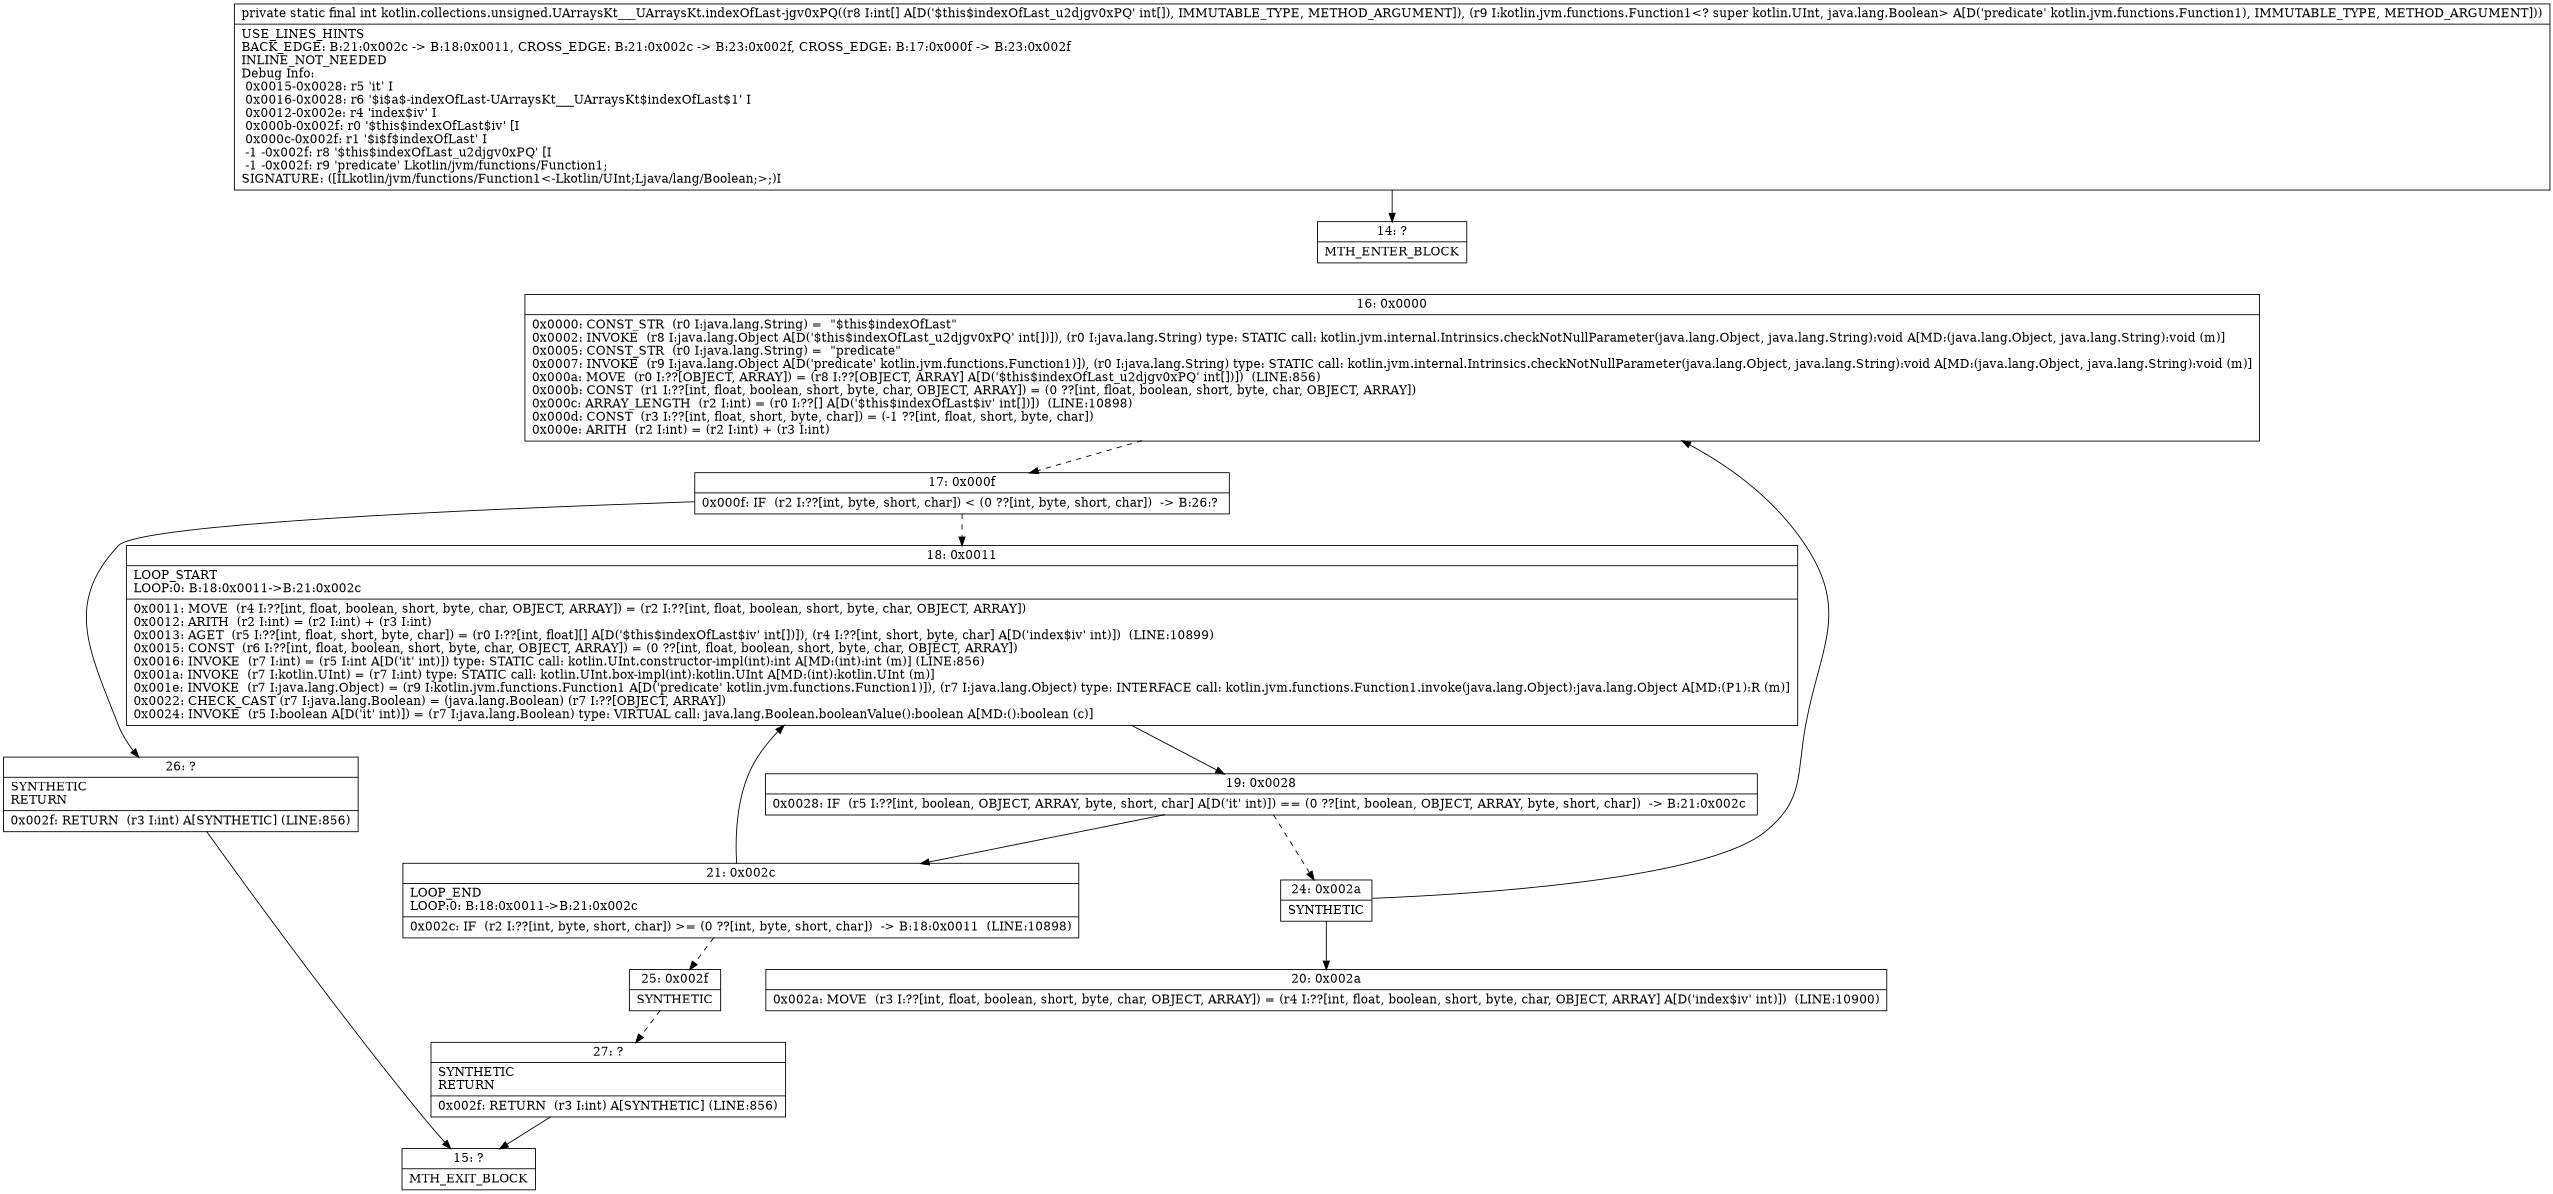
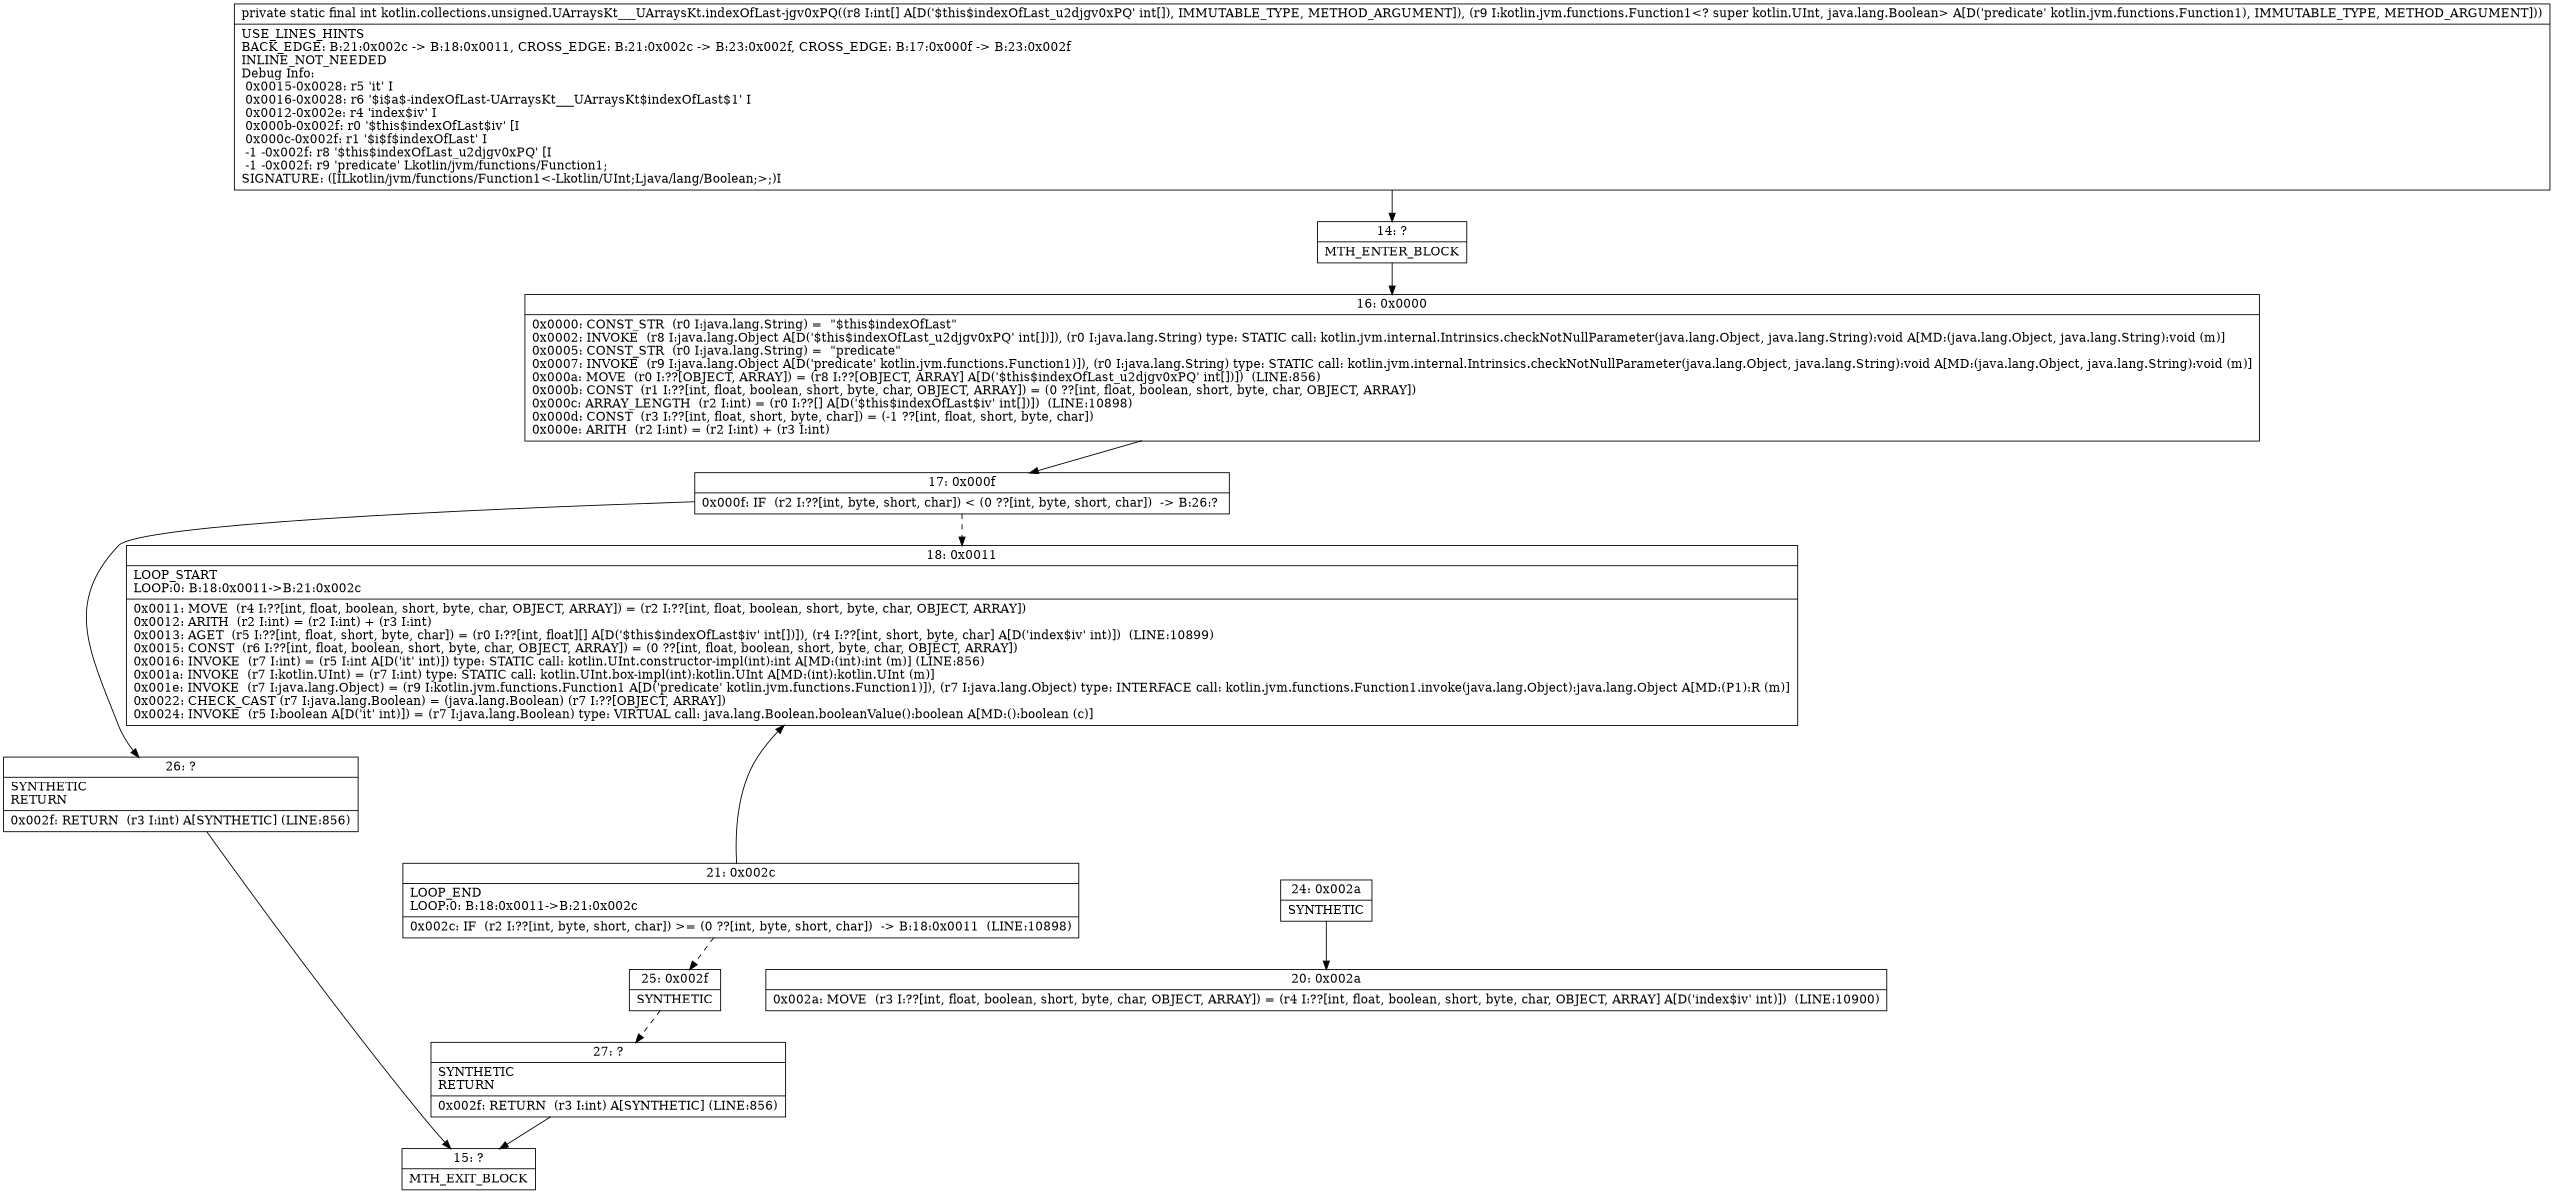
edge "16: 0x0000" -> "17: 0x000f": style dashed -> solid
node "19: 0x0028": removed
edge "24: 0x002a" -> "16: 0x0000": now "14: ?" -> "16: 0x0000"
